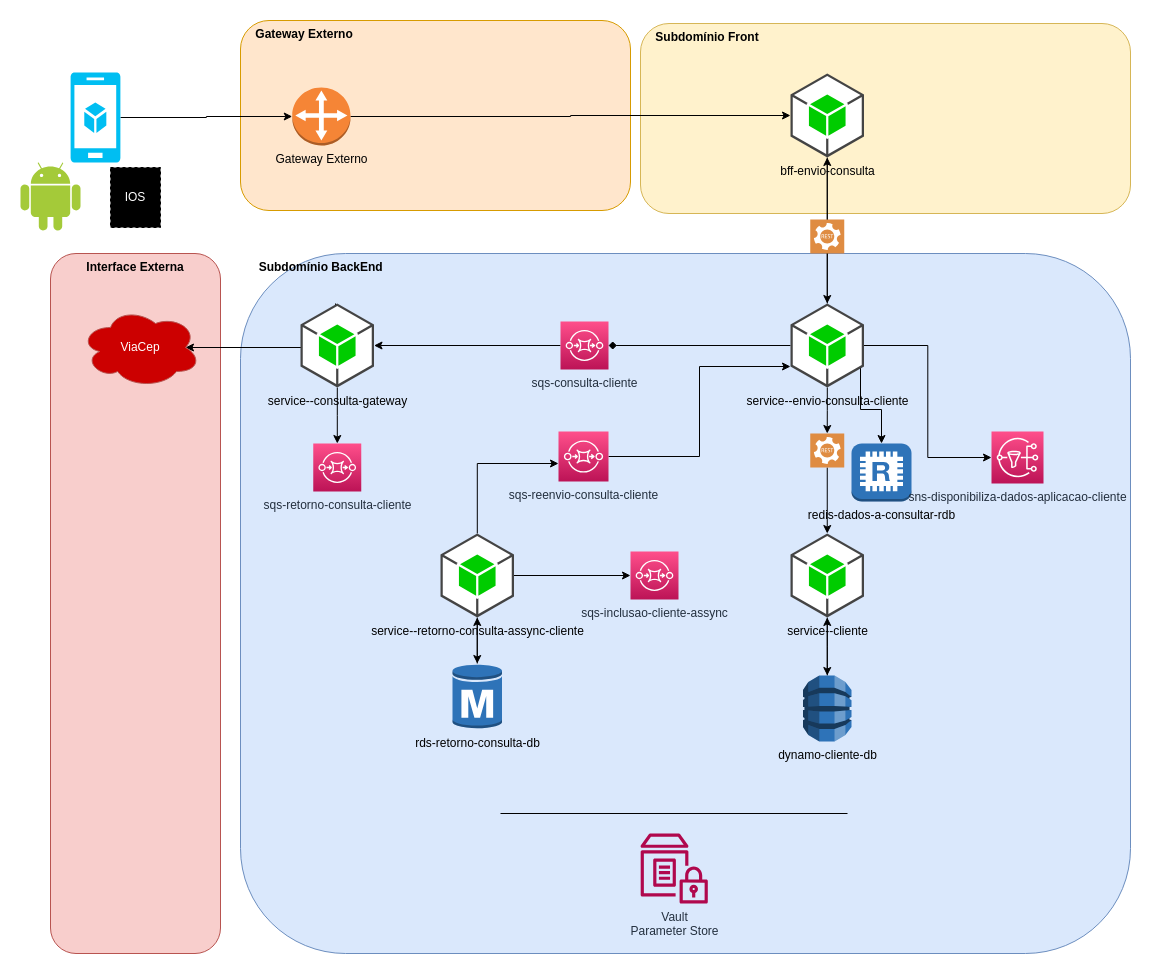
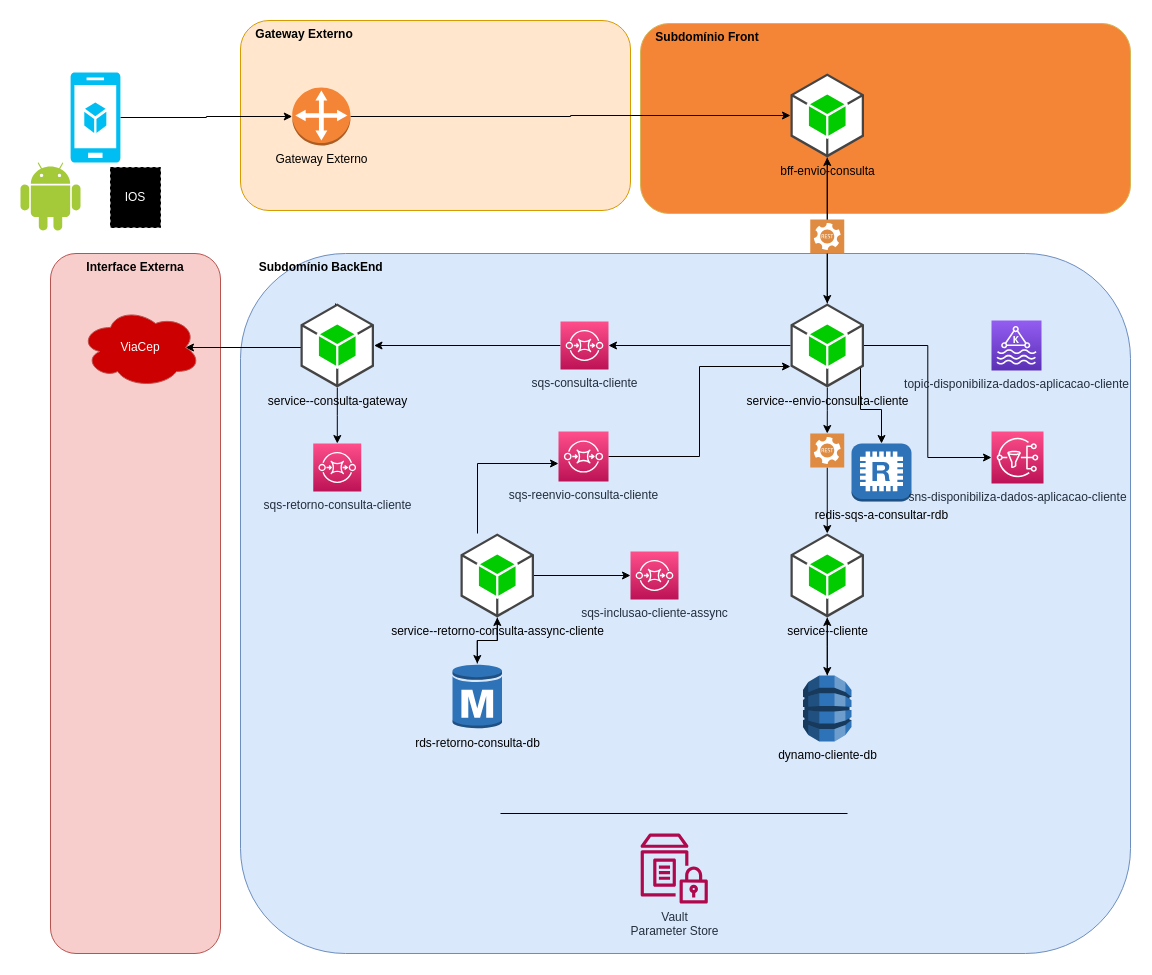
node "Subdomínio Front": fillcolor #fff2cc -> #f58536
edge "service--envio-consulta-cliente" -> "sqs-consulta-cliente": arrowhead diamond -> classic
node "topic-disponibiliza-dados-aplicacao-cliente": added
node "redis-dados-a-consultar-rdb": label "redis-dados-a-consultar-rdb" -> "redis-sqs-a-consultar-rdb"
node "service--retorno-consulta-assync-cliente": moved (477, 576) -> (497, 576)
